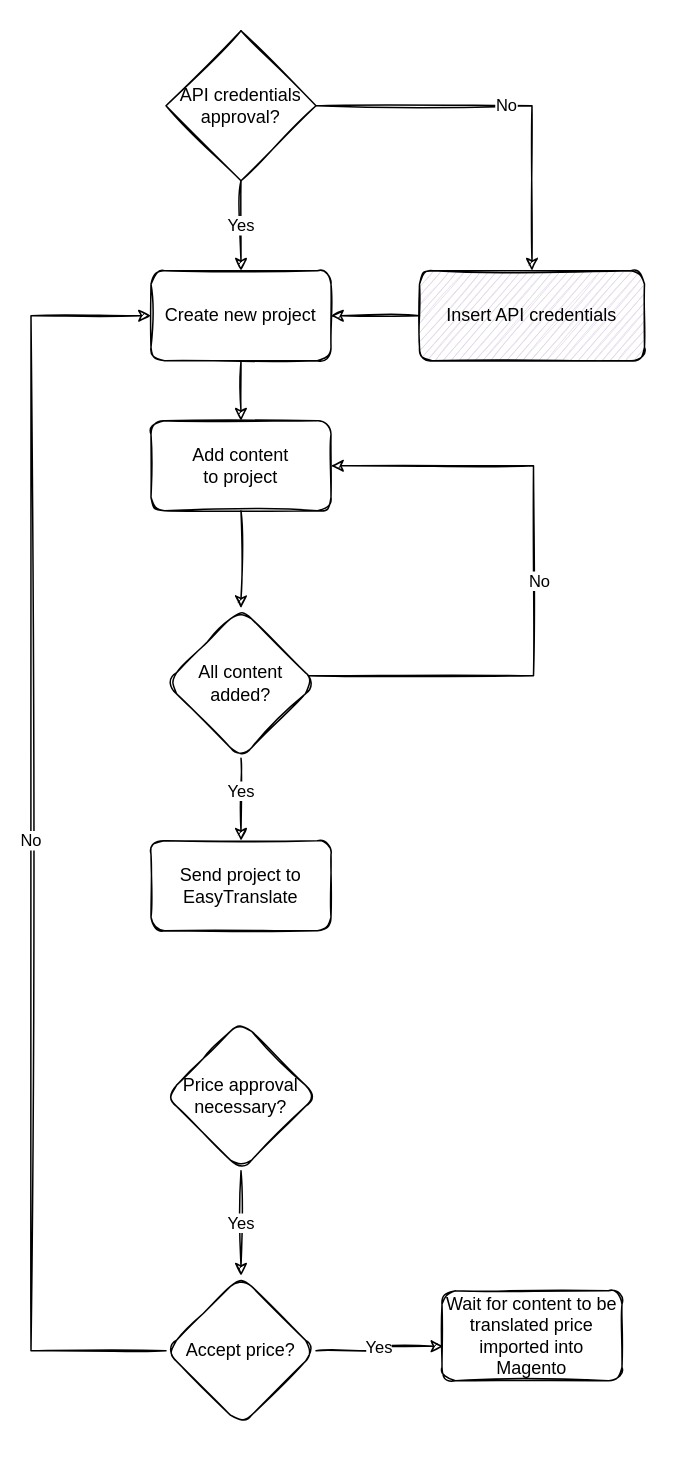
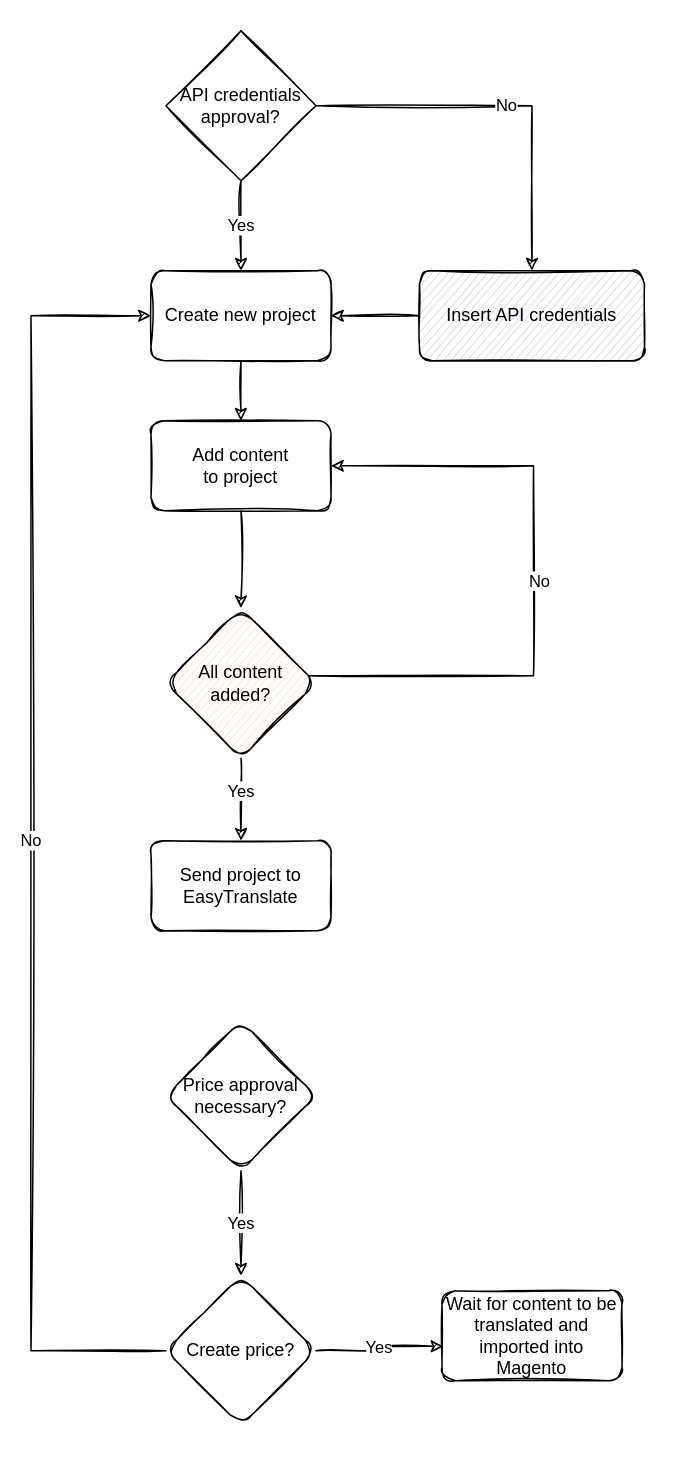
node "All content added?": fillcolor #ffffff -> #ffe6cc
node "Wait for content to be translated price imported into Magento": label "Wait for content to be translated price imported into Magento" -> "Wait for content to be translated and imported into Magento"
node "Accept price?": label "Accept price?" -> "Create price?"
